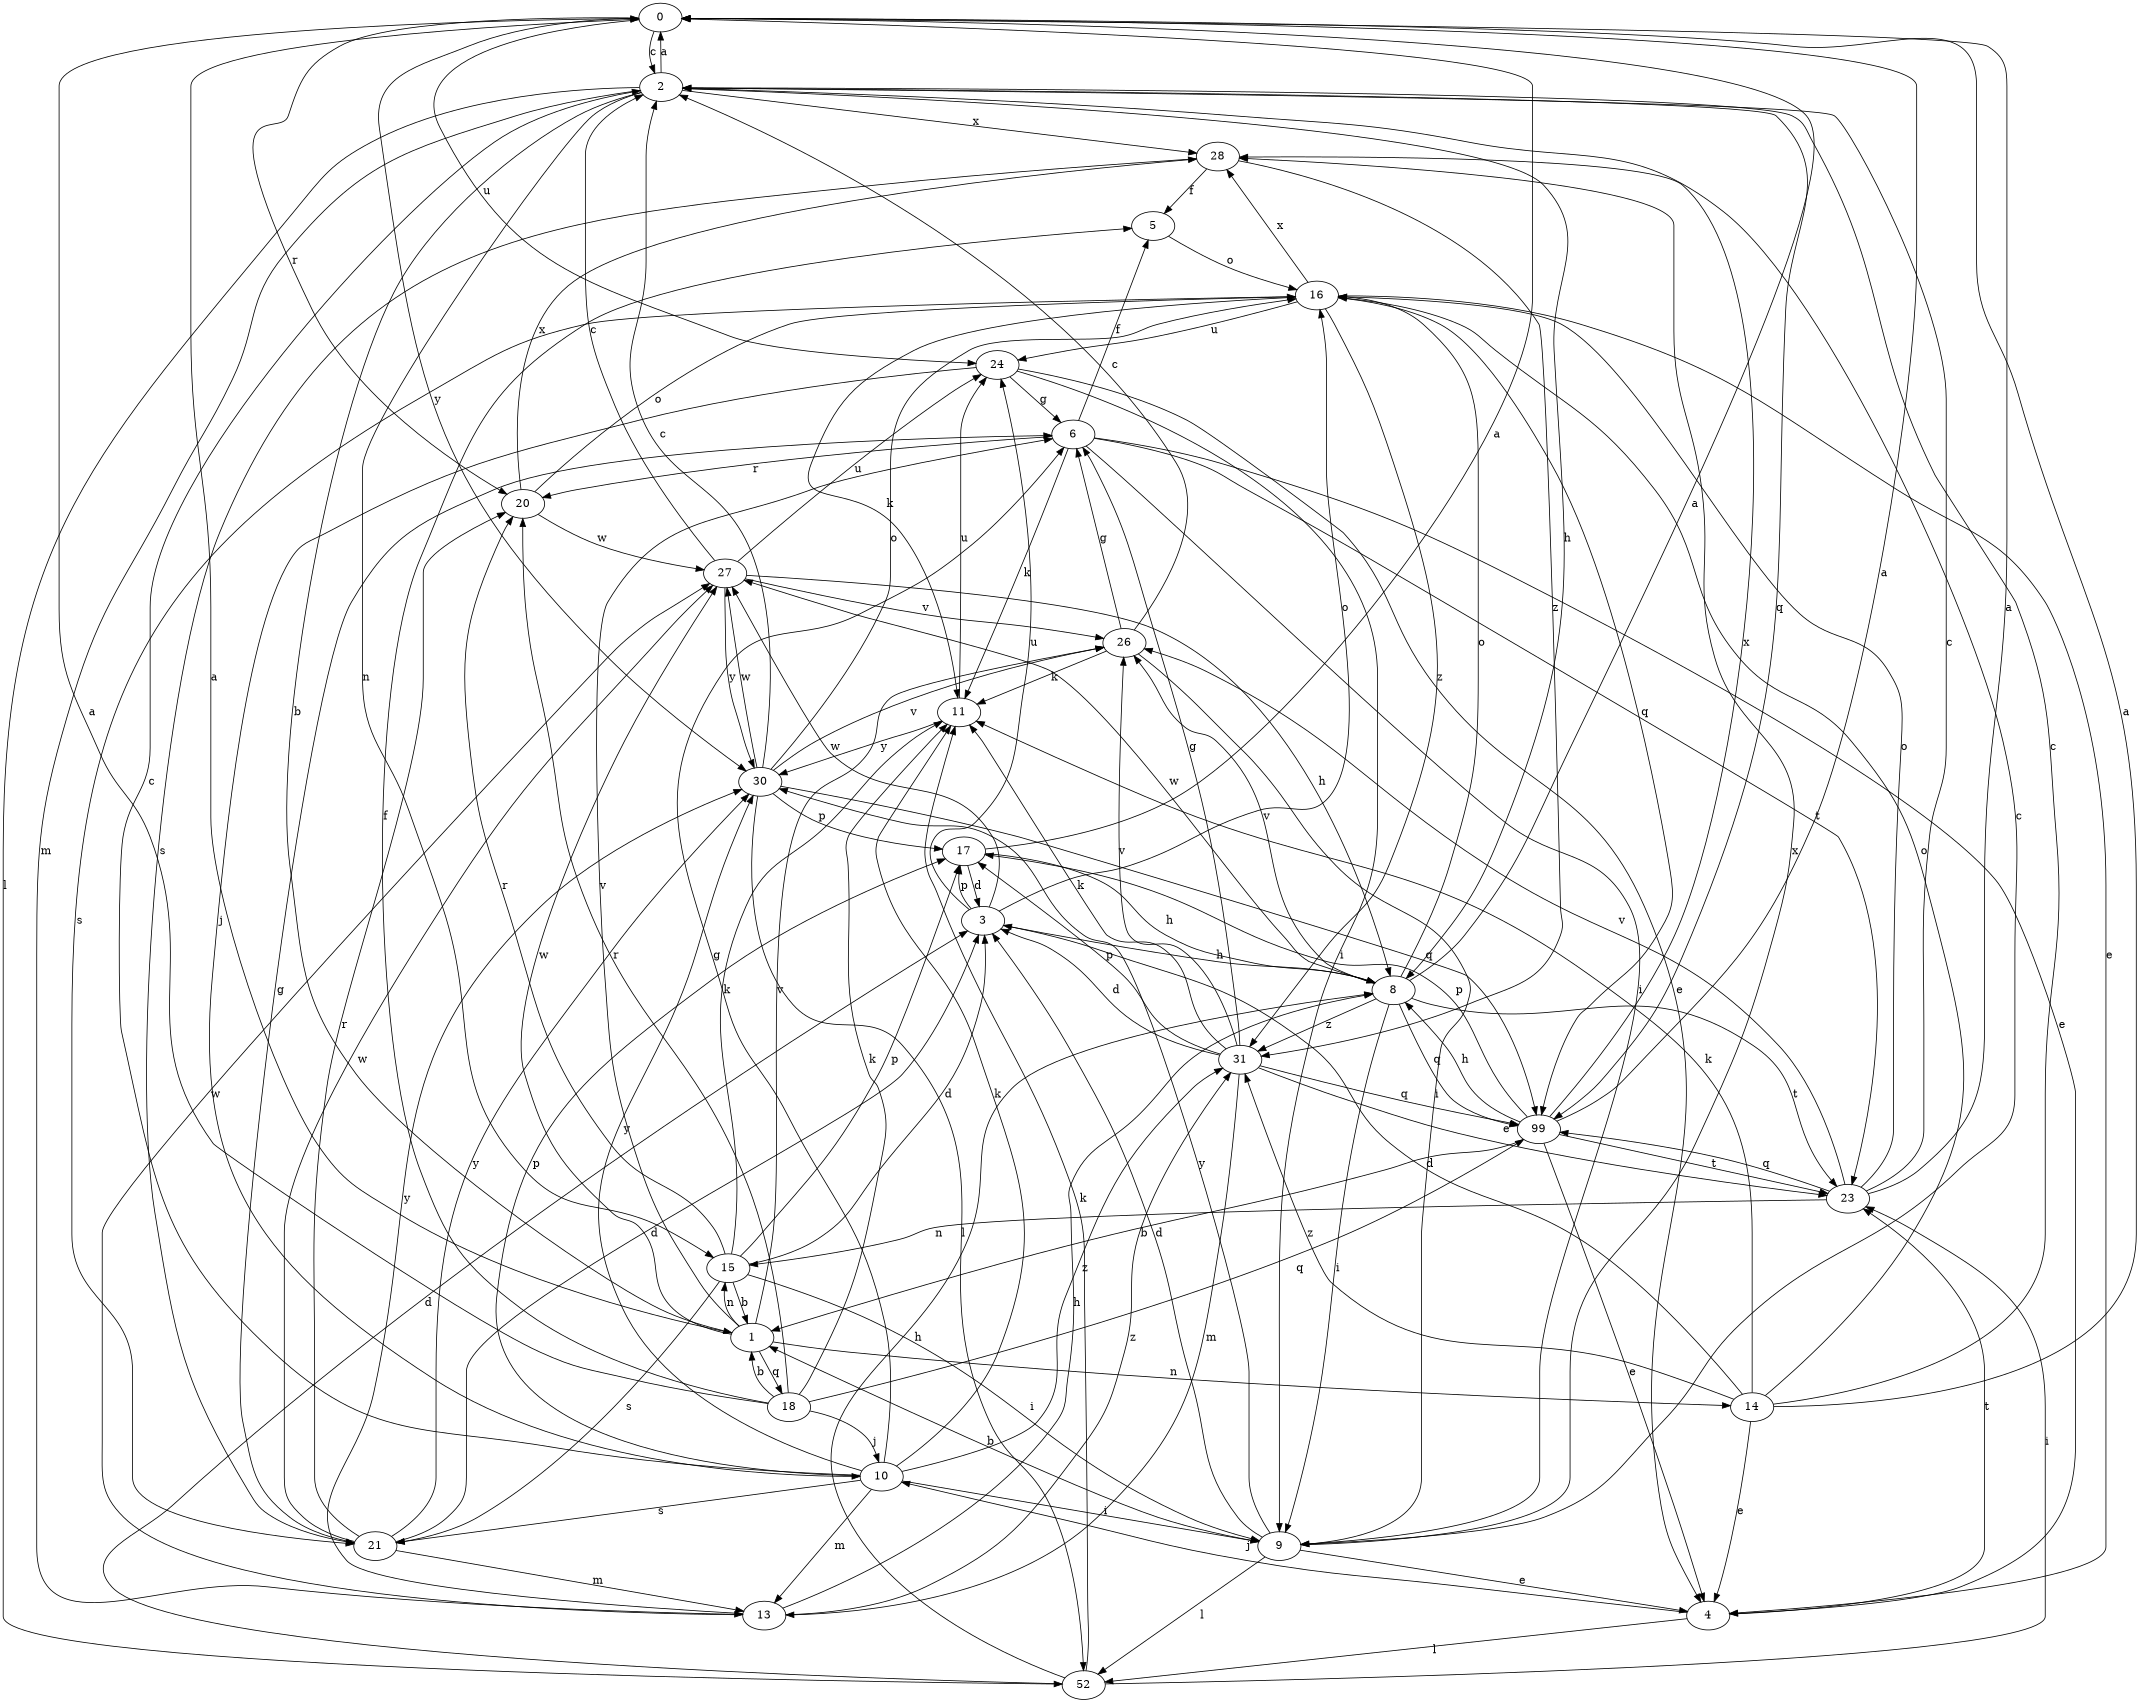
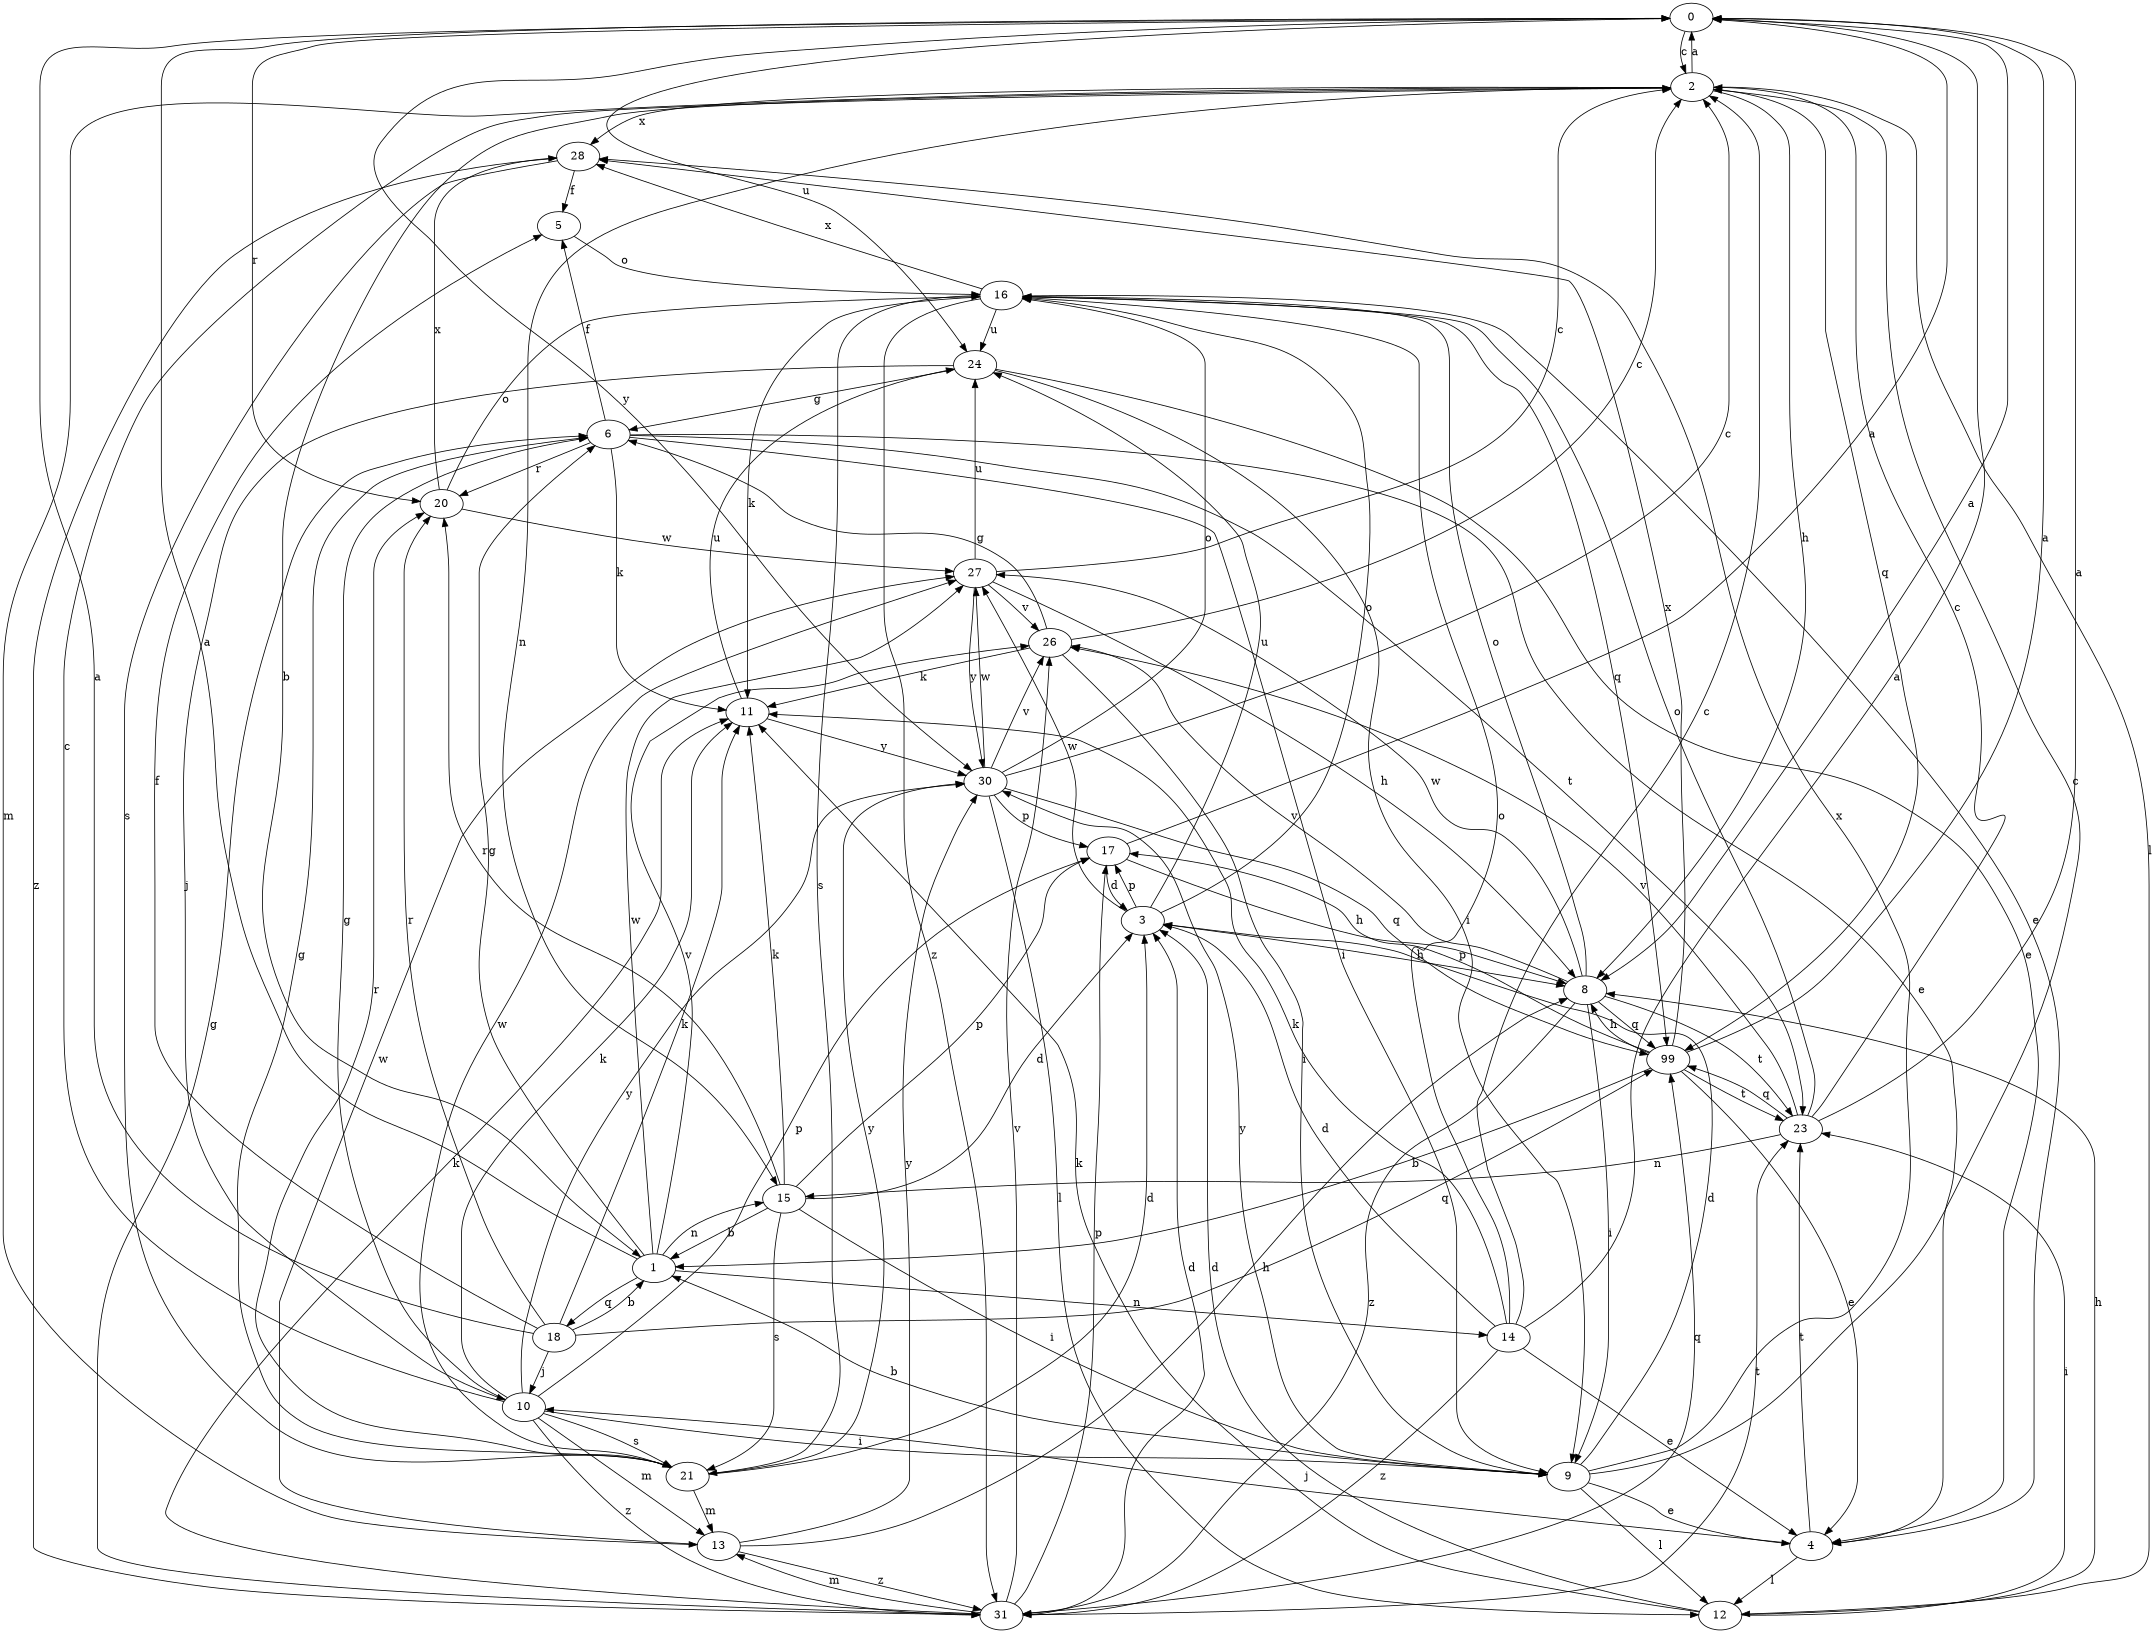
edge "8" -> "0": reversed
edge "1" -> "6": label "v" -> "g"
edge "31" -> "23": label "e" -> "t"
node "52": label "52" -> "12"
